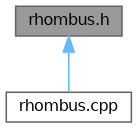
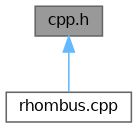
node "rhombus.h": label "rhombus.h" -> "cpp.h"
